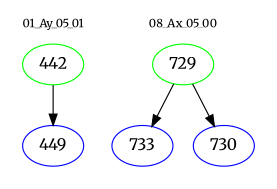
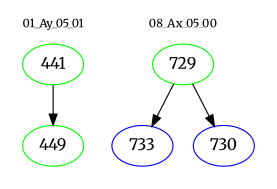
node "442": label "442" -> "441"
node "449": color blue -> green
